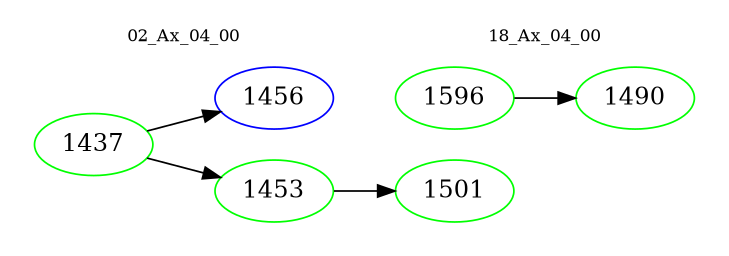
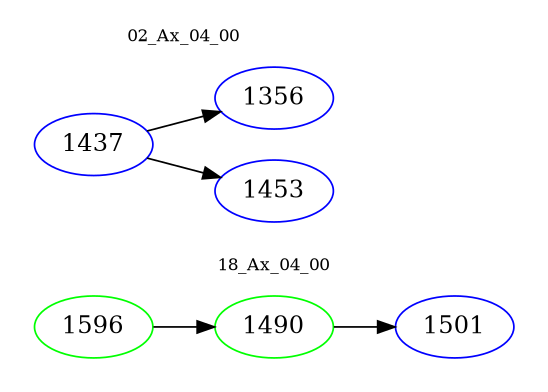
node "1456": label "1456" -> "1356"
node "1437": color green -> blue
node "1453": color green -> blue
edge "1453" -> "1501": now "1490" -> "1501"
node "1501": color green -> blue
